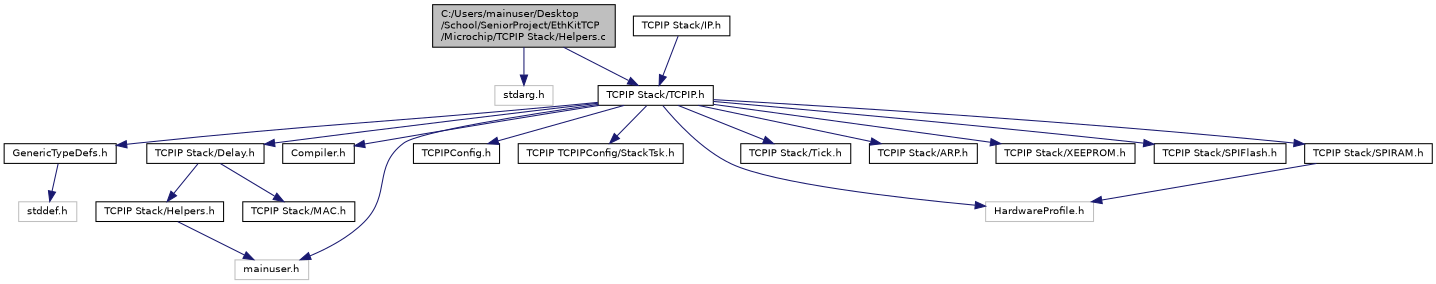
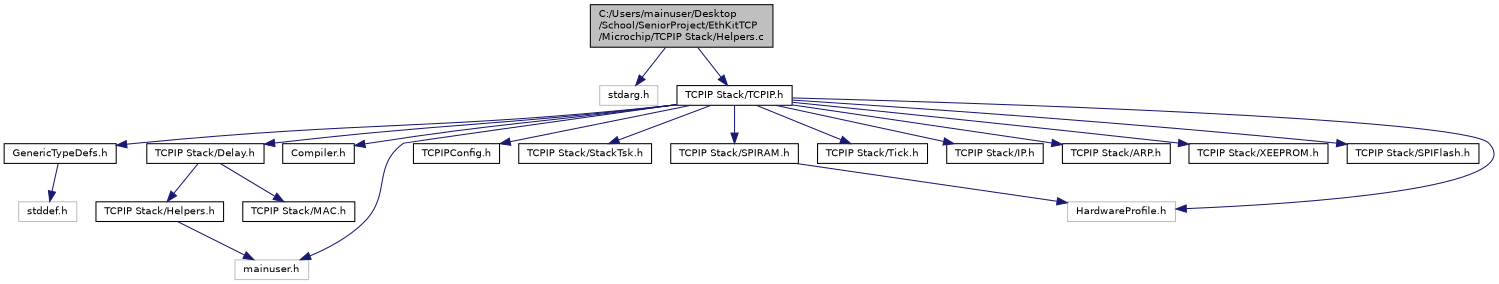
edge "TCPIP Stack/IP.h" -> "TCPIP Stack/TCPIP.h": reversed
node "TCPIP TCPIPConfig/StackTsk.h": label "TCPIP TCPIPConfig/StackTsk.h" -> "TCPIP Stack/StackTsk.h"
